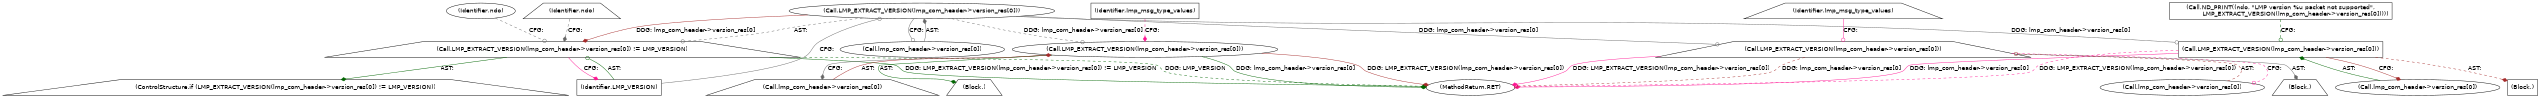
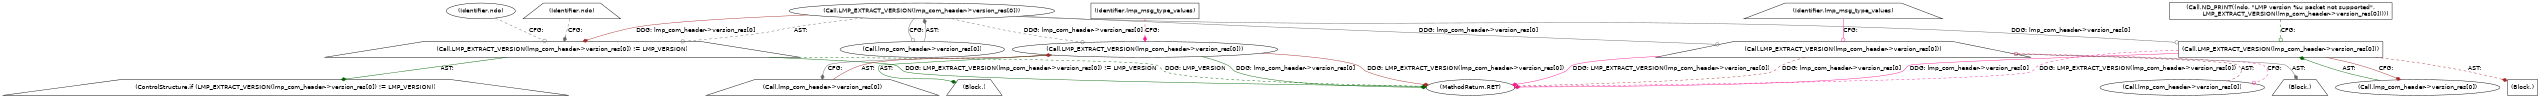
node "(Identifier,LMP_VERSION)": removed
